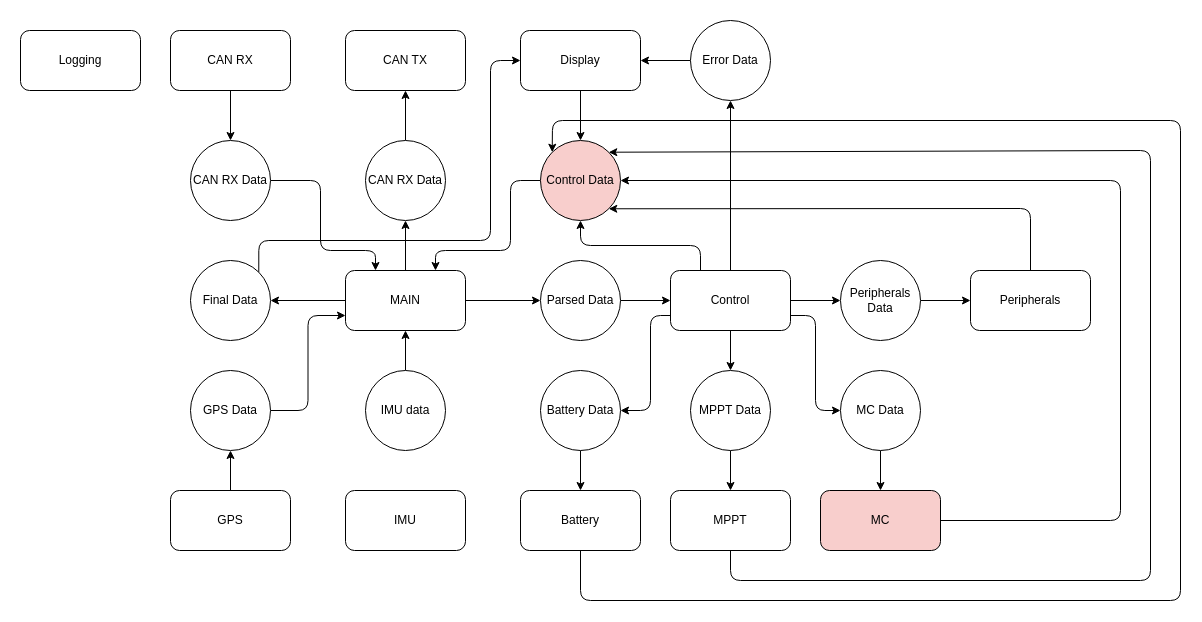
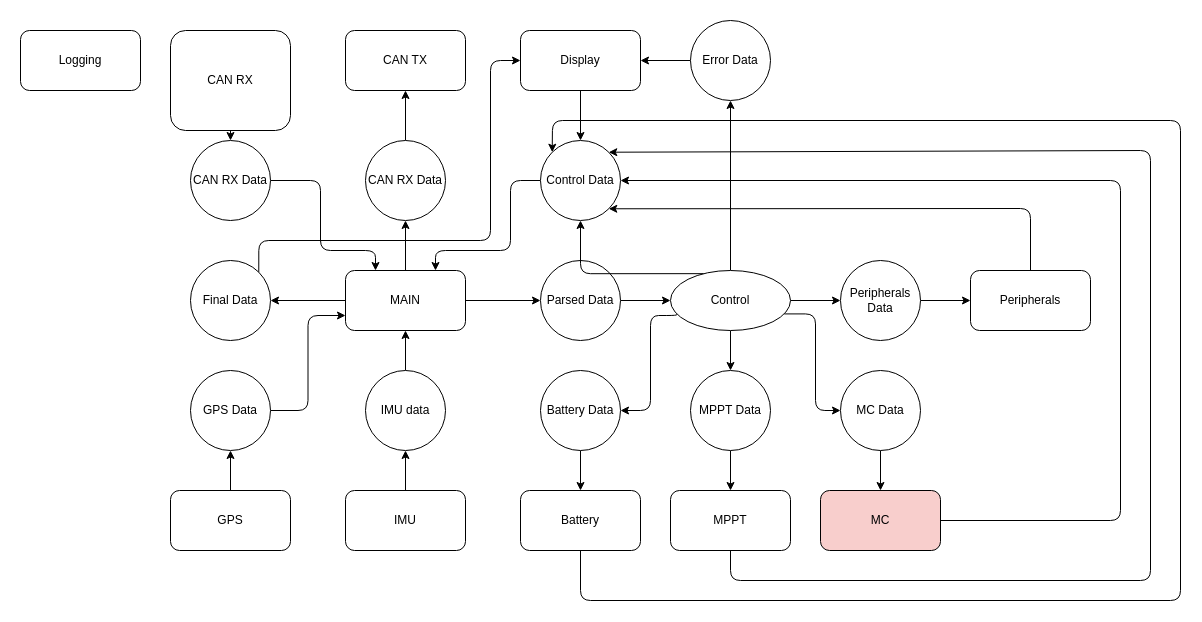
node "CAN RX": size 120x60 -> 120x100
node "Control Data": fillcolor #f8cecc -> #ffffff
node "Control": shape rounded rectangle -> ellipse
edge "IMU" -> "IMU data": added
